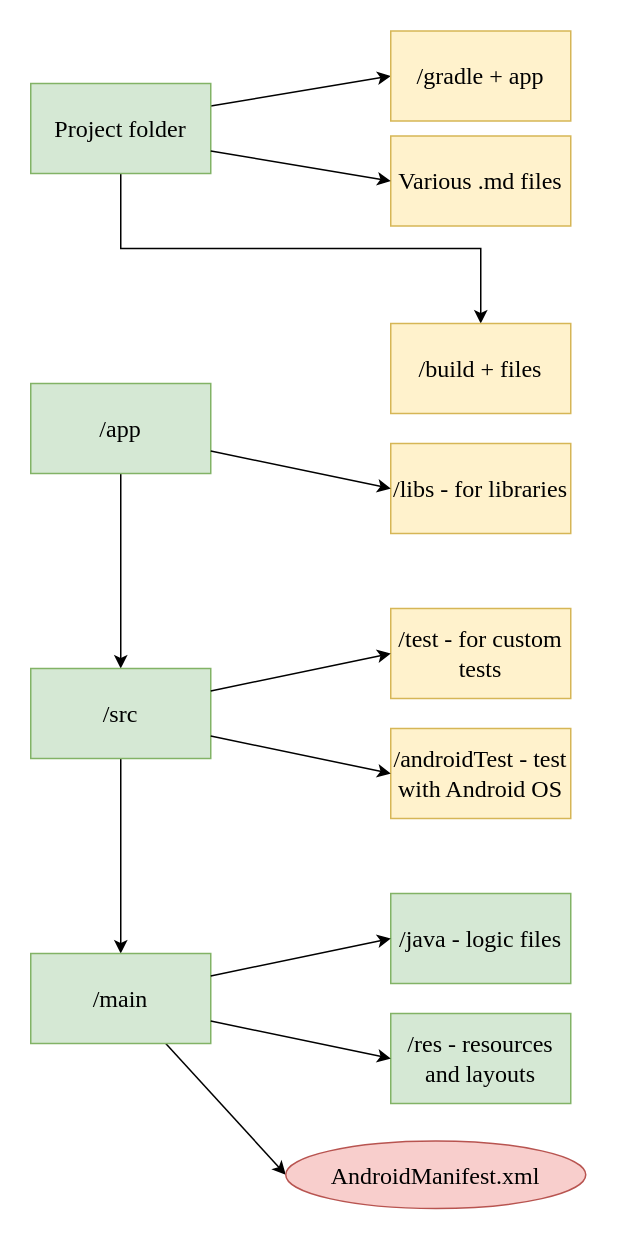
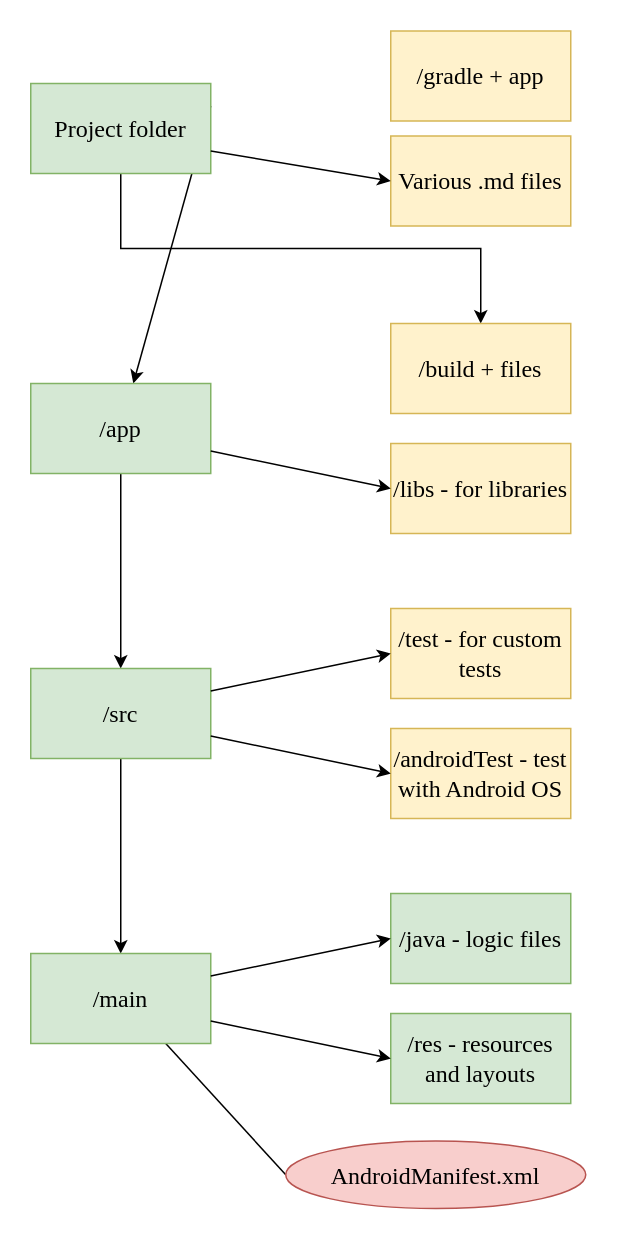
edge "Project folder" -> "/gradle + app": now "Project folder" -> "/app"
edge "/main" -> "AndroidManifest.xml": arrowhead classic -> none
